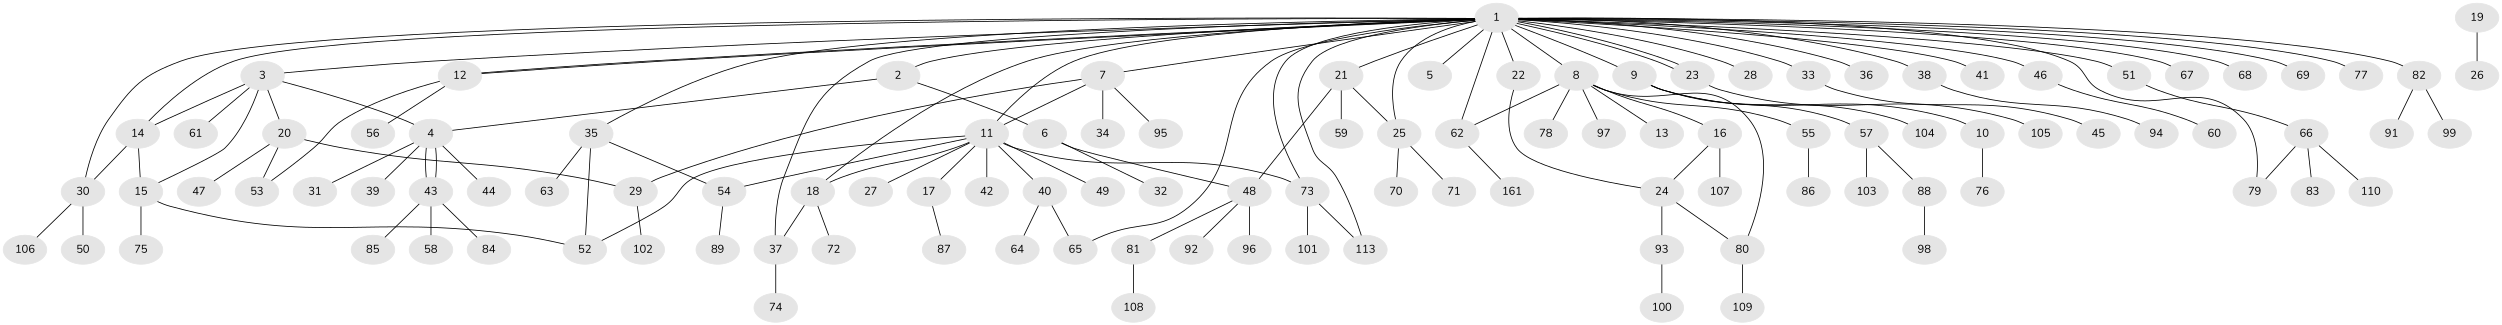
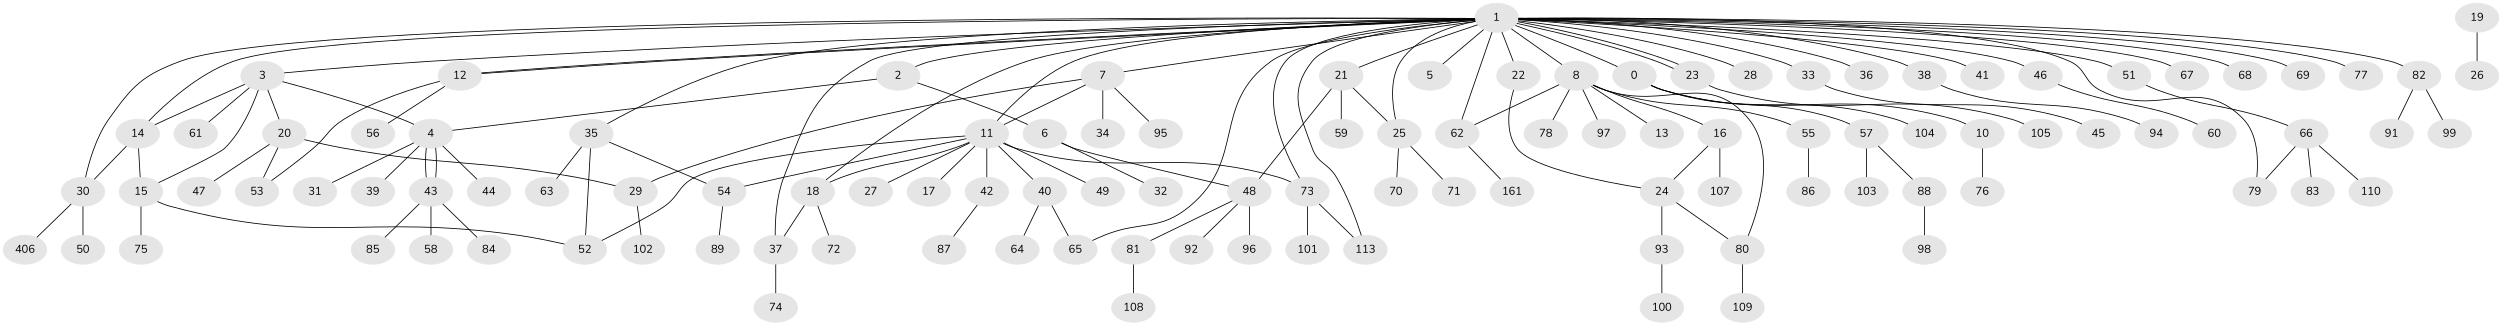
node "9": label "9" -> "0"
edge "17" -- "87": now "42" -- "87"
node "106": label "106" -> "406"
